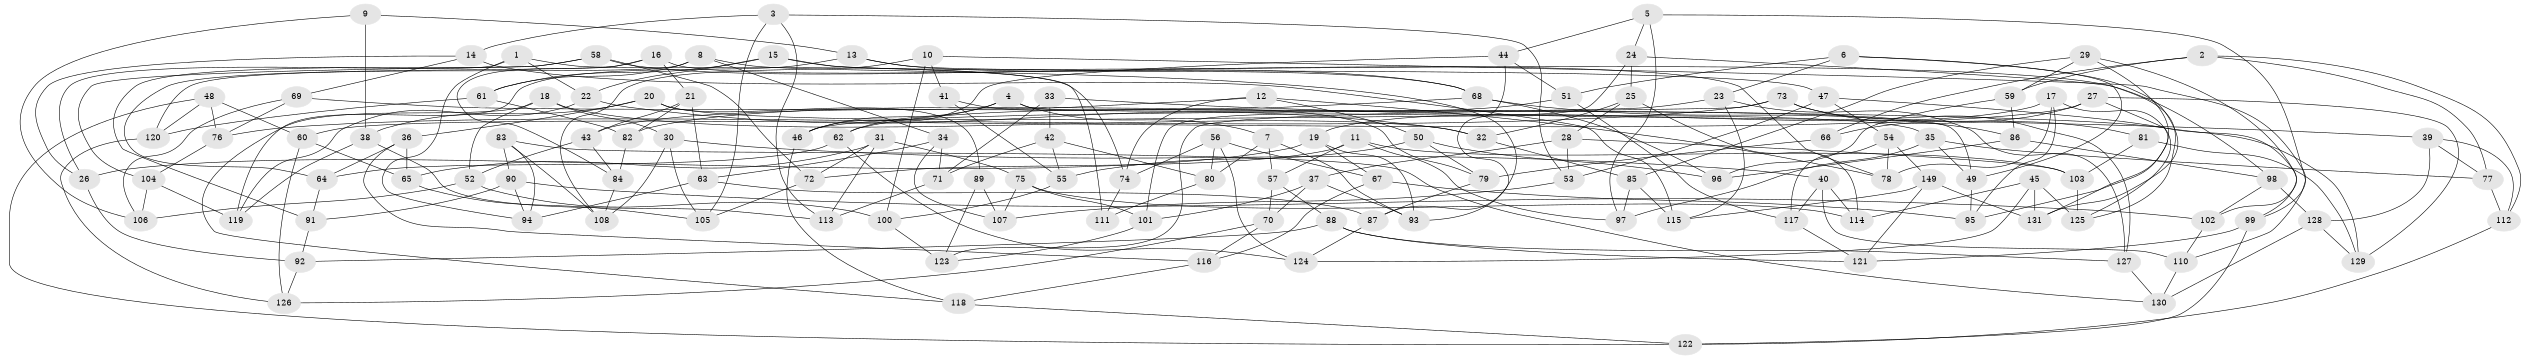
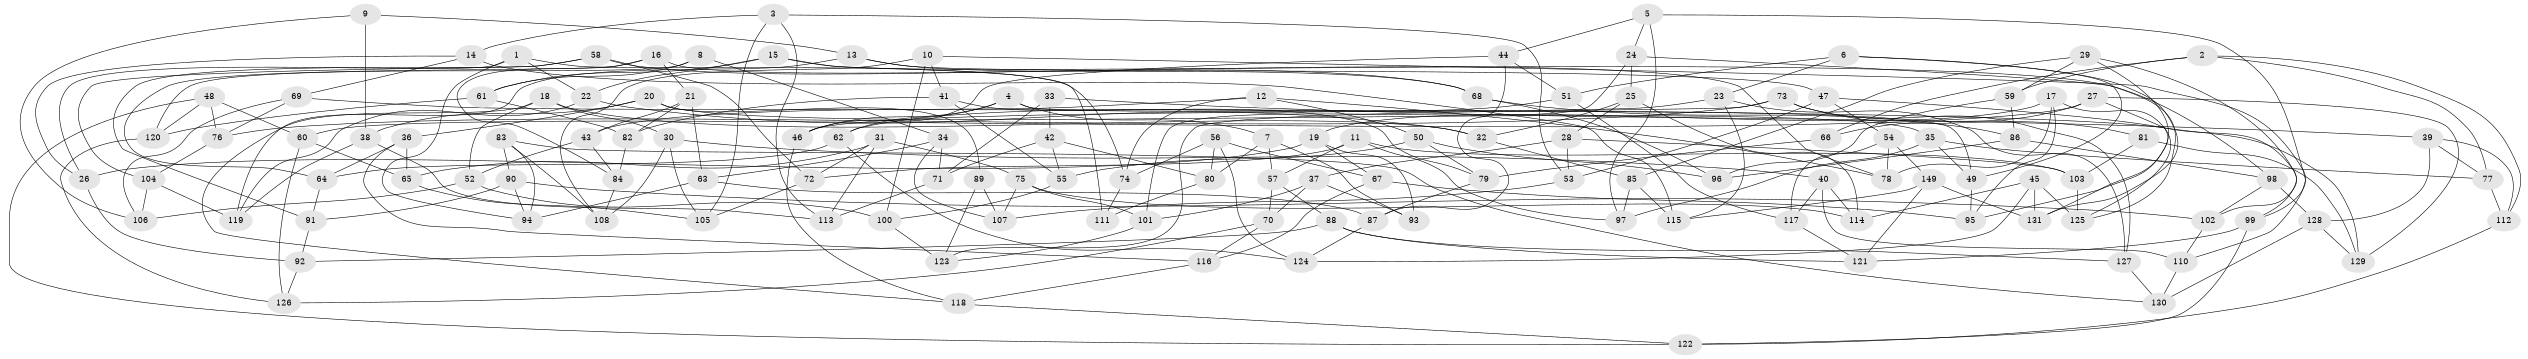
edge "8" -- "93": removed
edge "68" -- "82": now "41" -- "82"
